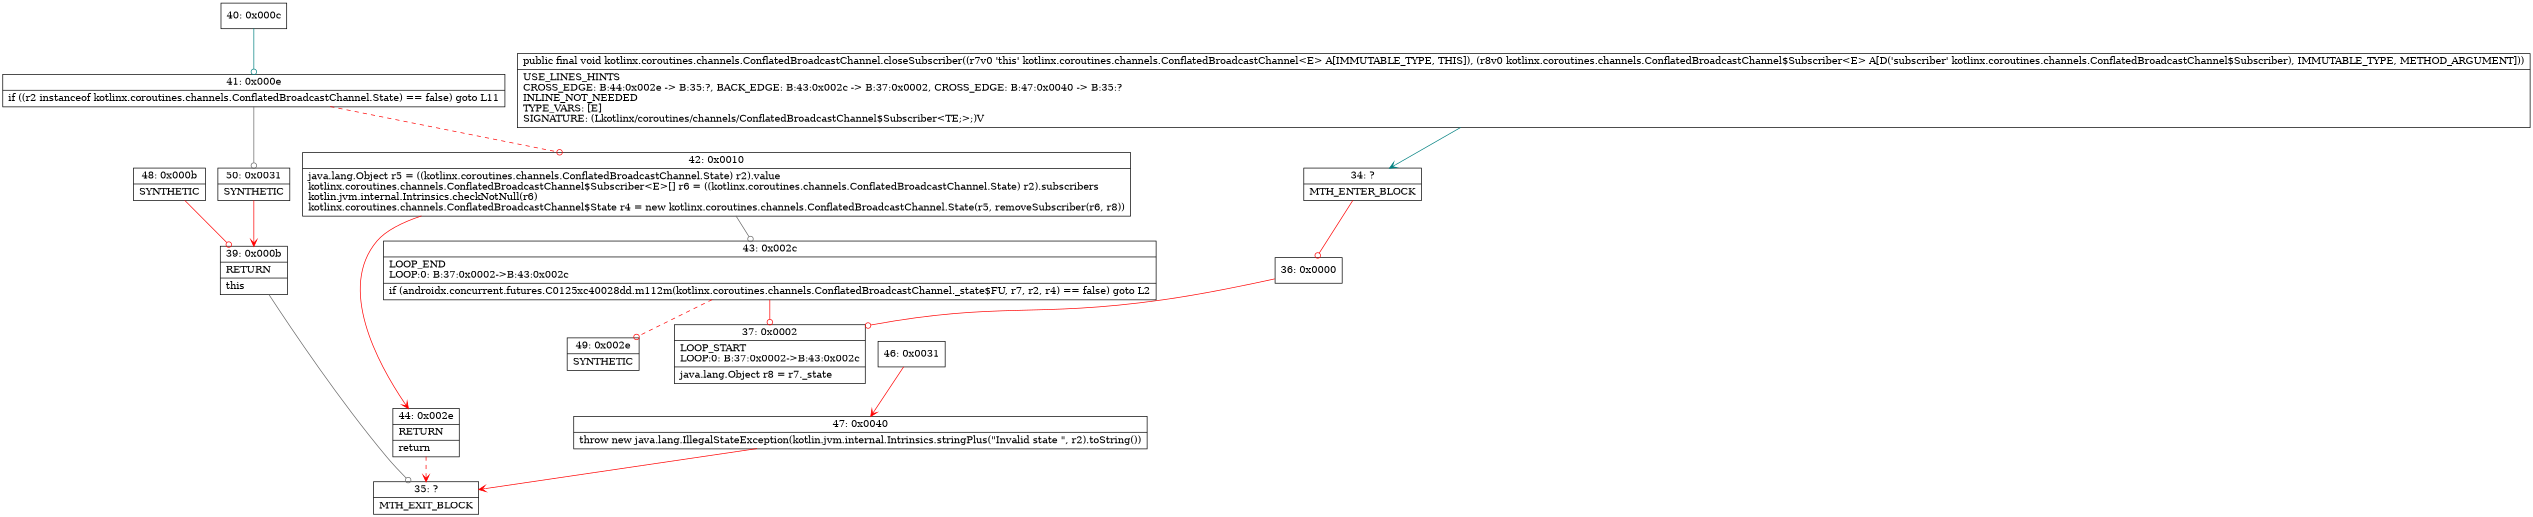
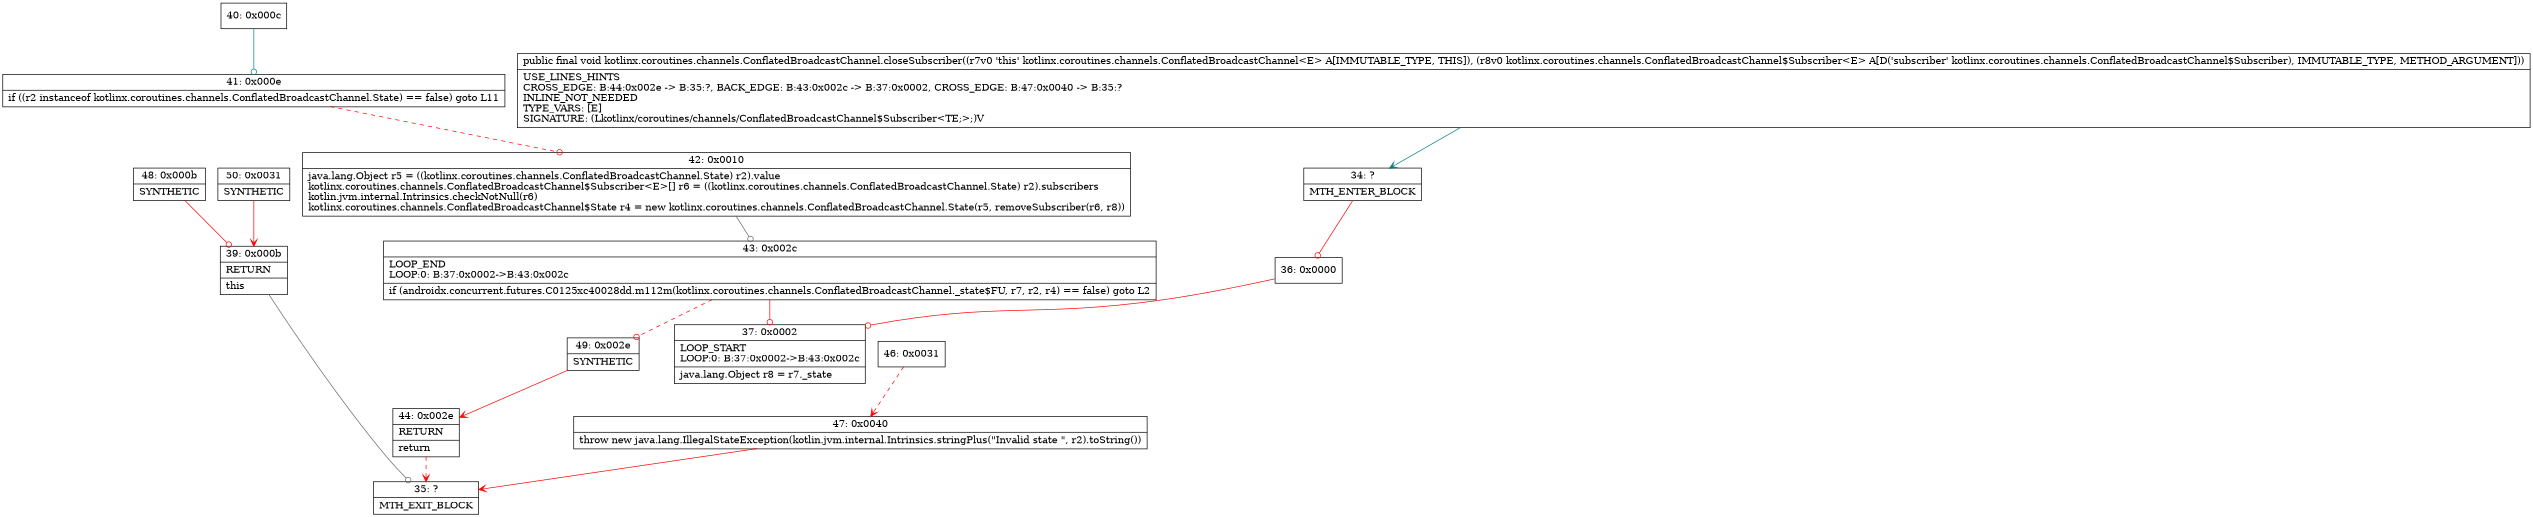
edge "41: 0x000e" -> "50: 0x0031": removed
edge "42: 0x0010" -> "44: 0x002e": now "49: 0x002e" -> "44: 0x002e"
edge "46: 0x0031" -> "47: 0x0040": style solid -> dashed
